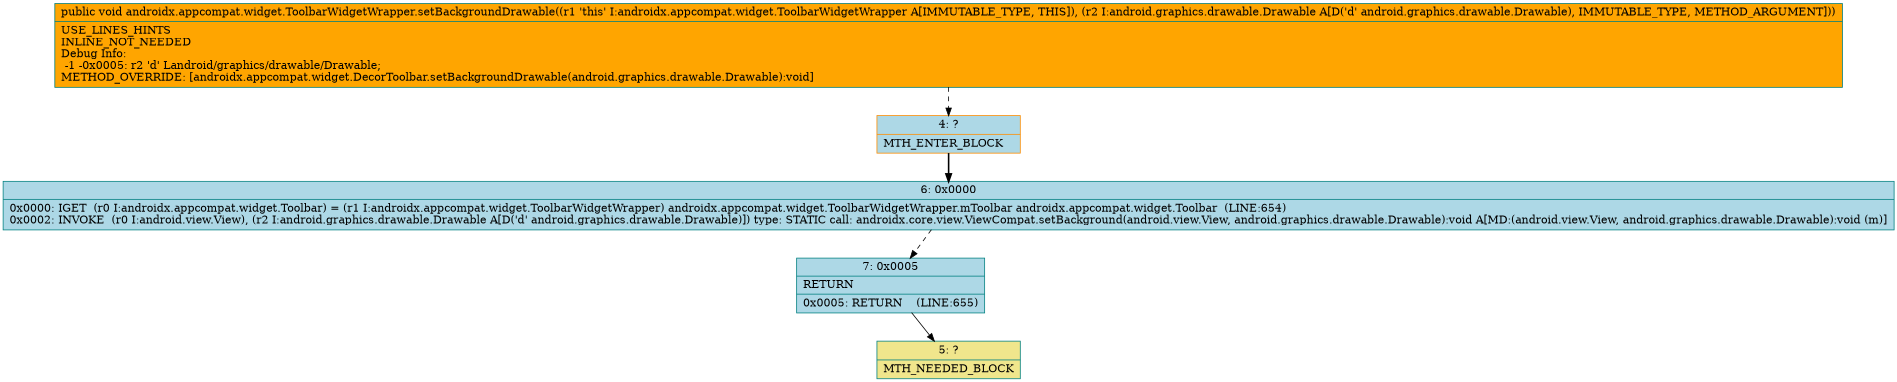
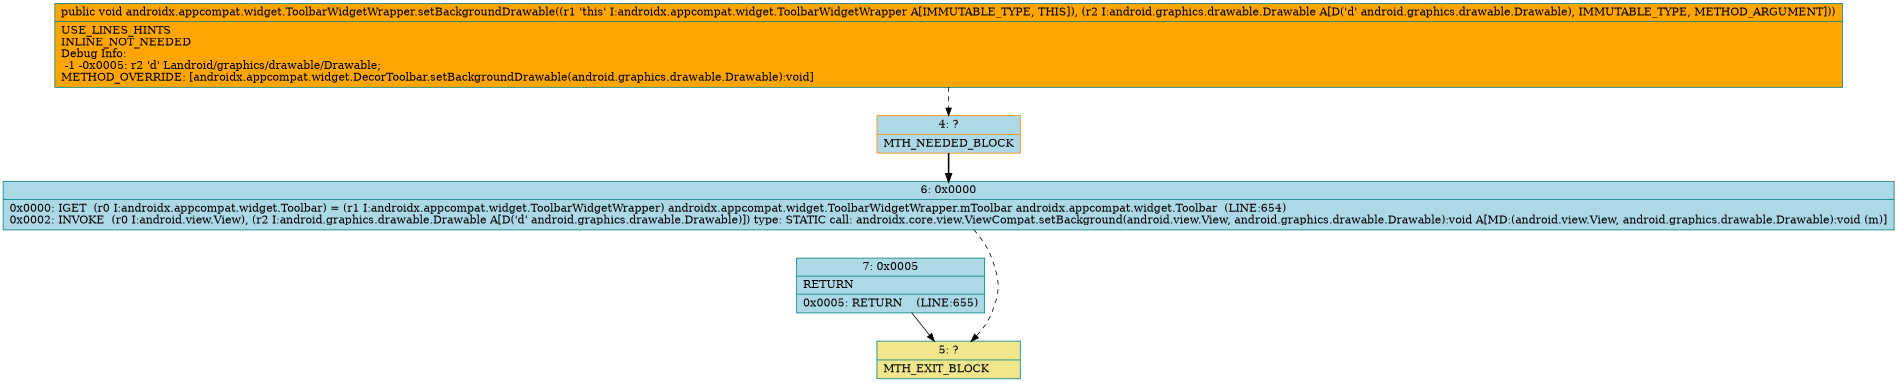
node "4: ?": text "MTH_ENTER_BLOCK" -> "MTH_NEEDED_BLOCK"
edge "6: 0x0000" -> "7: 0x0005": now "6: 0x0000" -> "5: ?"
node "5: ?": text "MTH_NEEDED_BLOCK" -> "MTH_EXIT_BLOCK"
